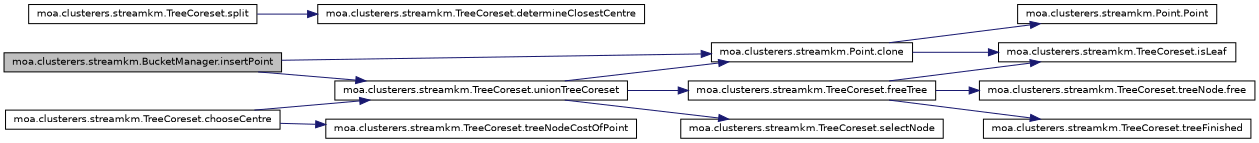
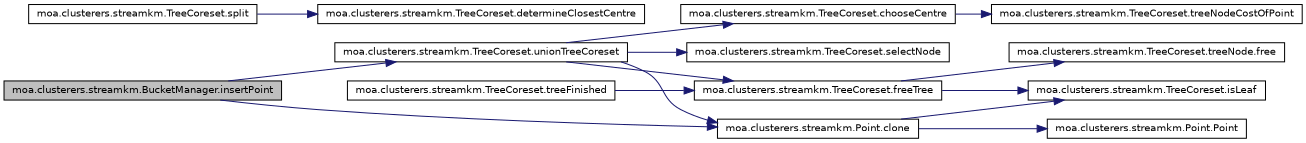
edge "moa.clusterers.streamkm.TreeCoreset.chooseCentre" -> "moa.clusterers.streamkm.TreeCoreset.unionTreeCoreset": reversed
edge "moa.clusterers.streamkm.TreeCoreset.freeTree" -> "moa.clusterers.streamkm.TreeCoreset.treeFinished": reversed
